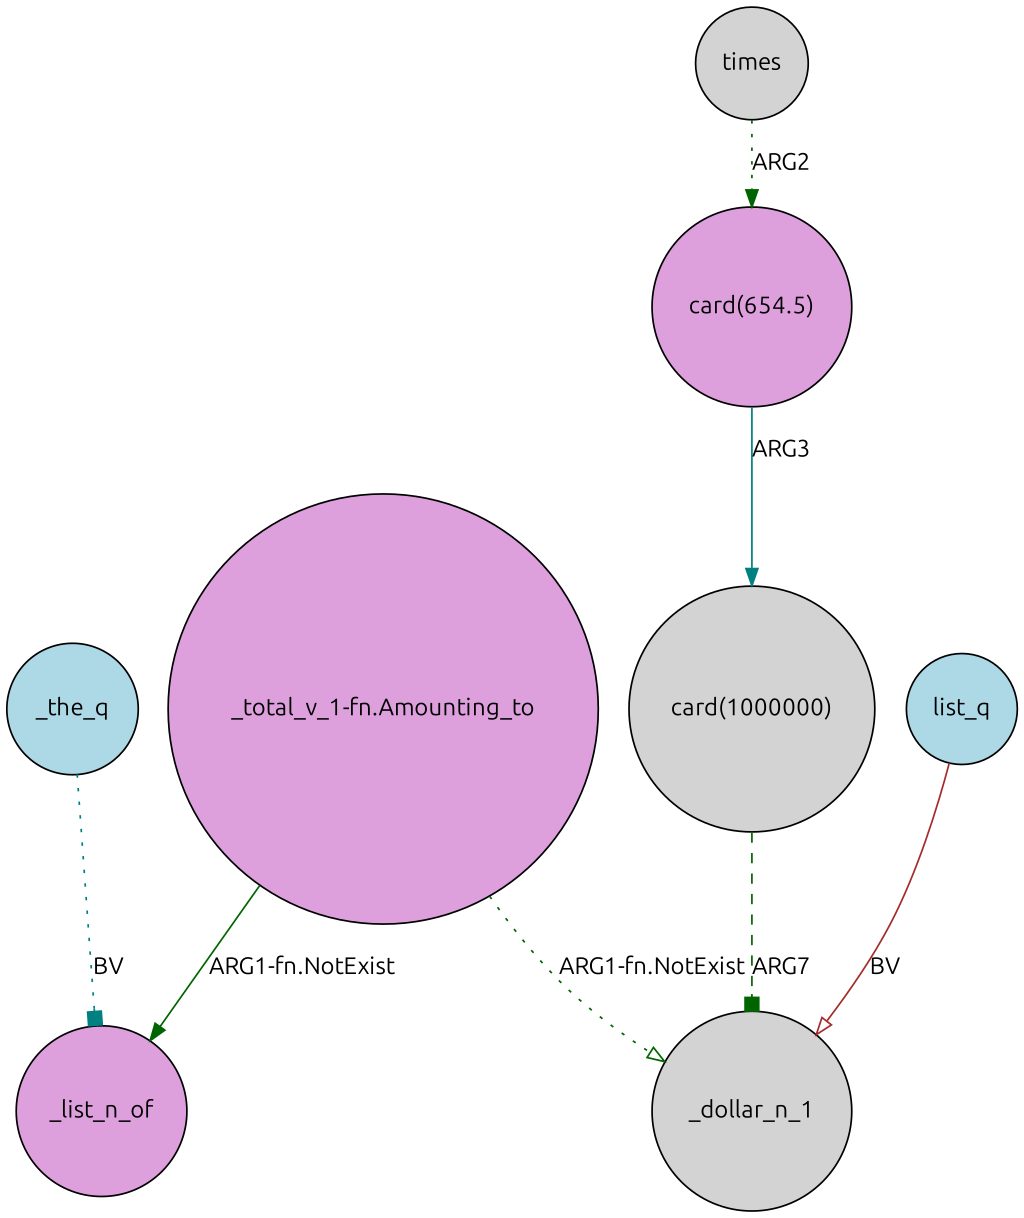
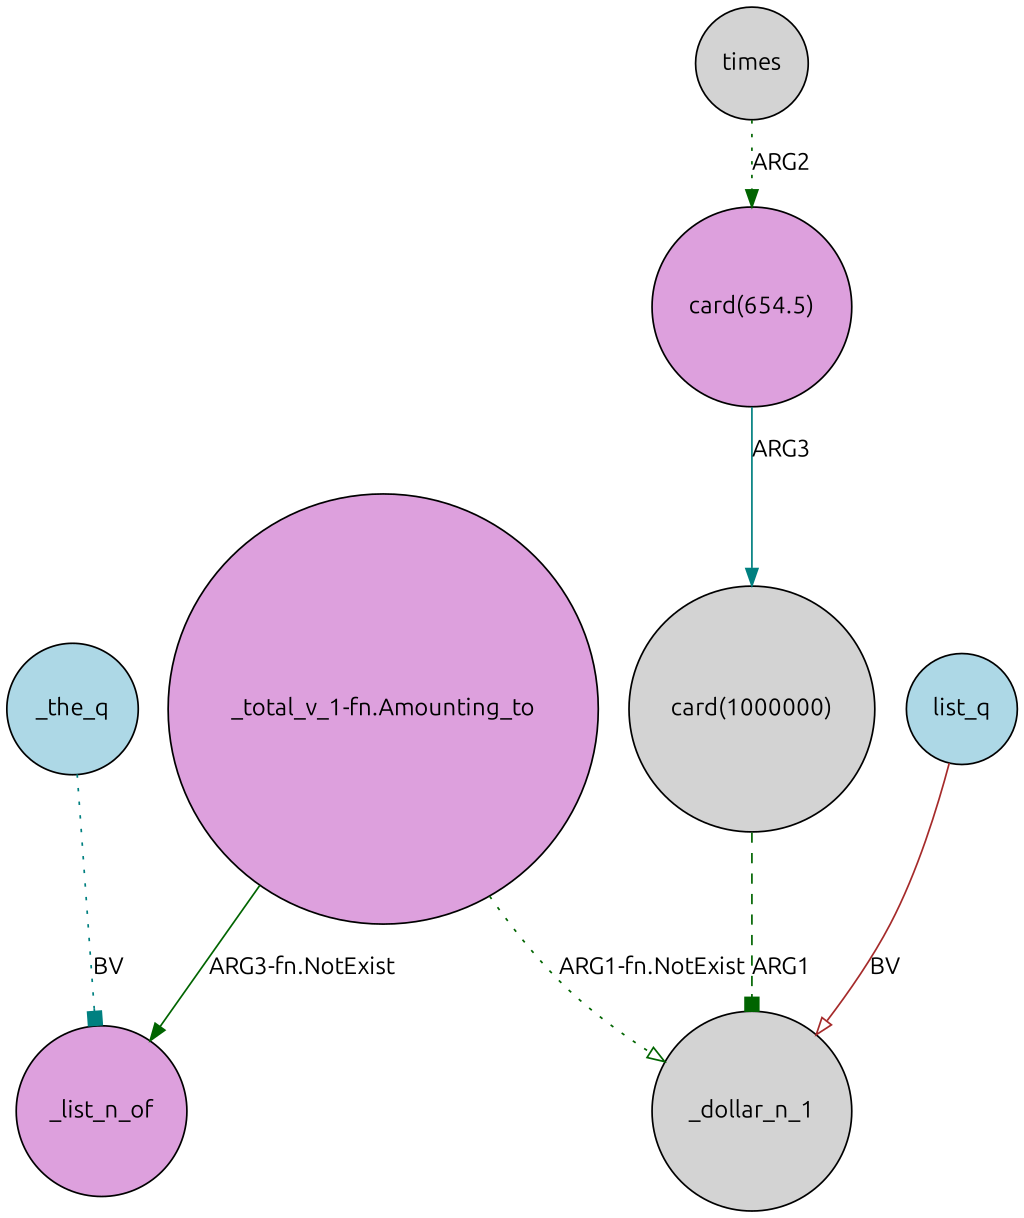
edge "_total_v_1-fn.Amounting_to" -> "_list_n_of": label "ARG1-fn.NotExist" -> "ARG3-fn.NotExist"
edge "card(1000000)" -> "_dollar_n_1": label "ARG7" -> "ARG1"
